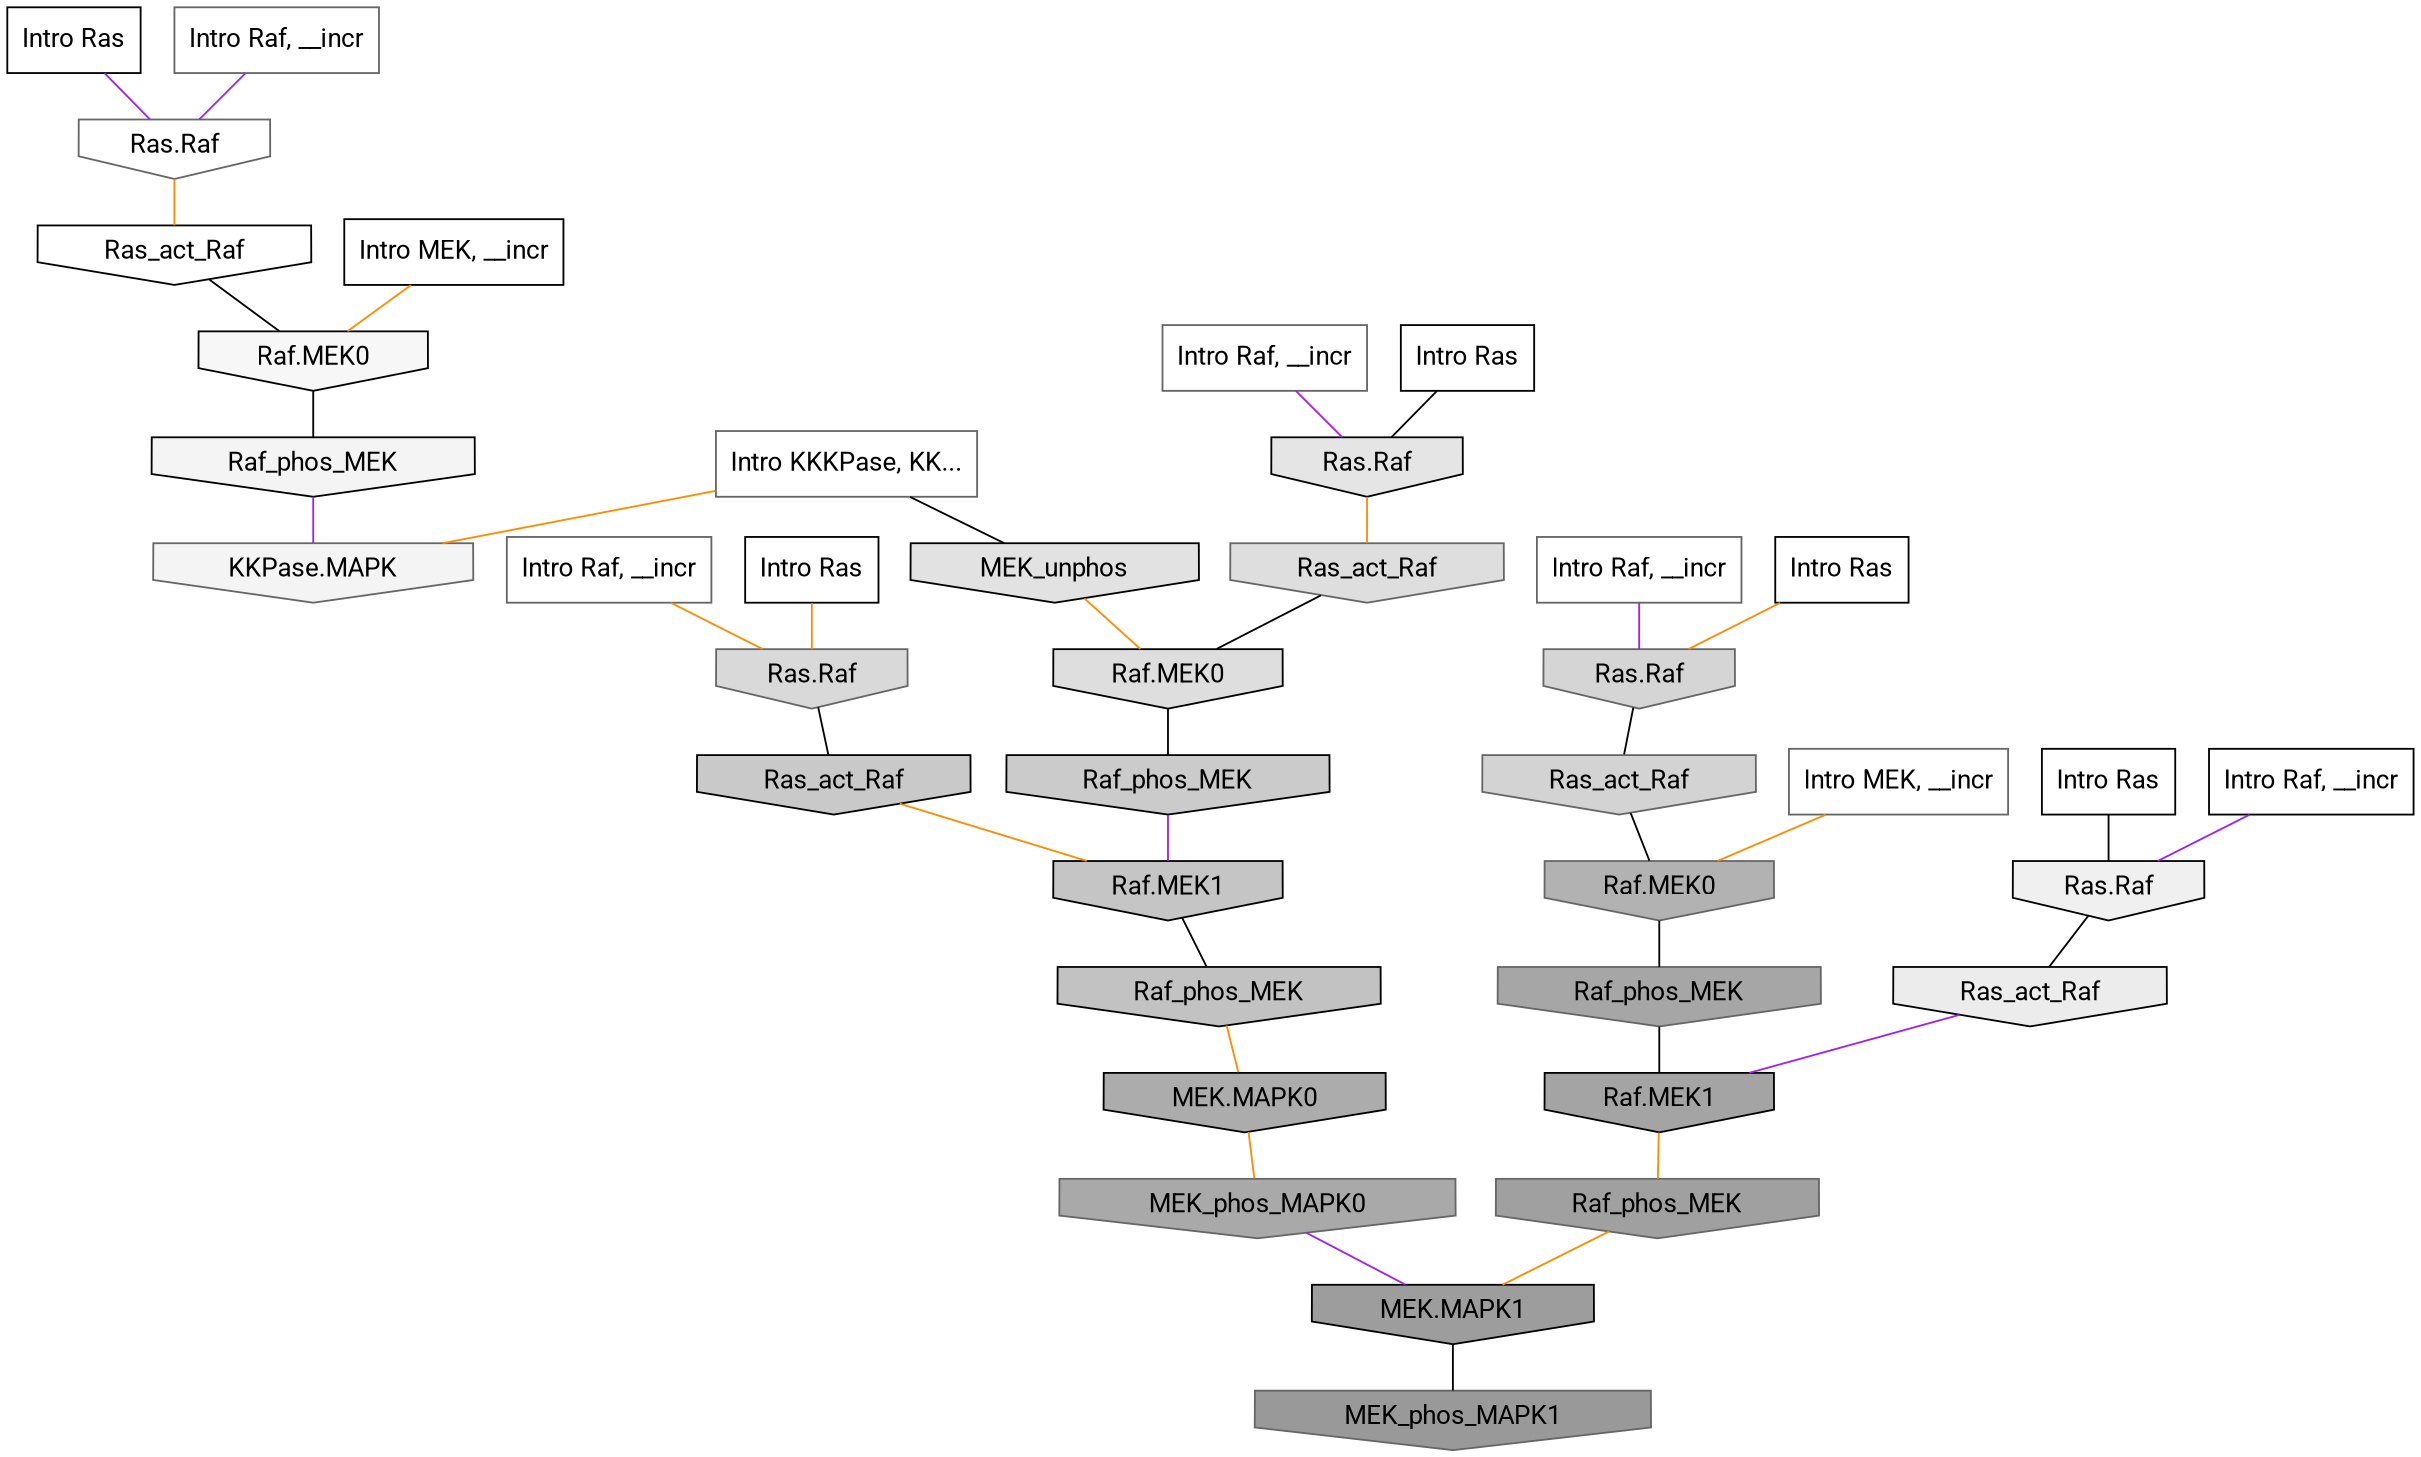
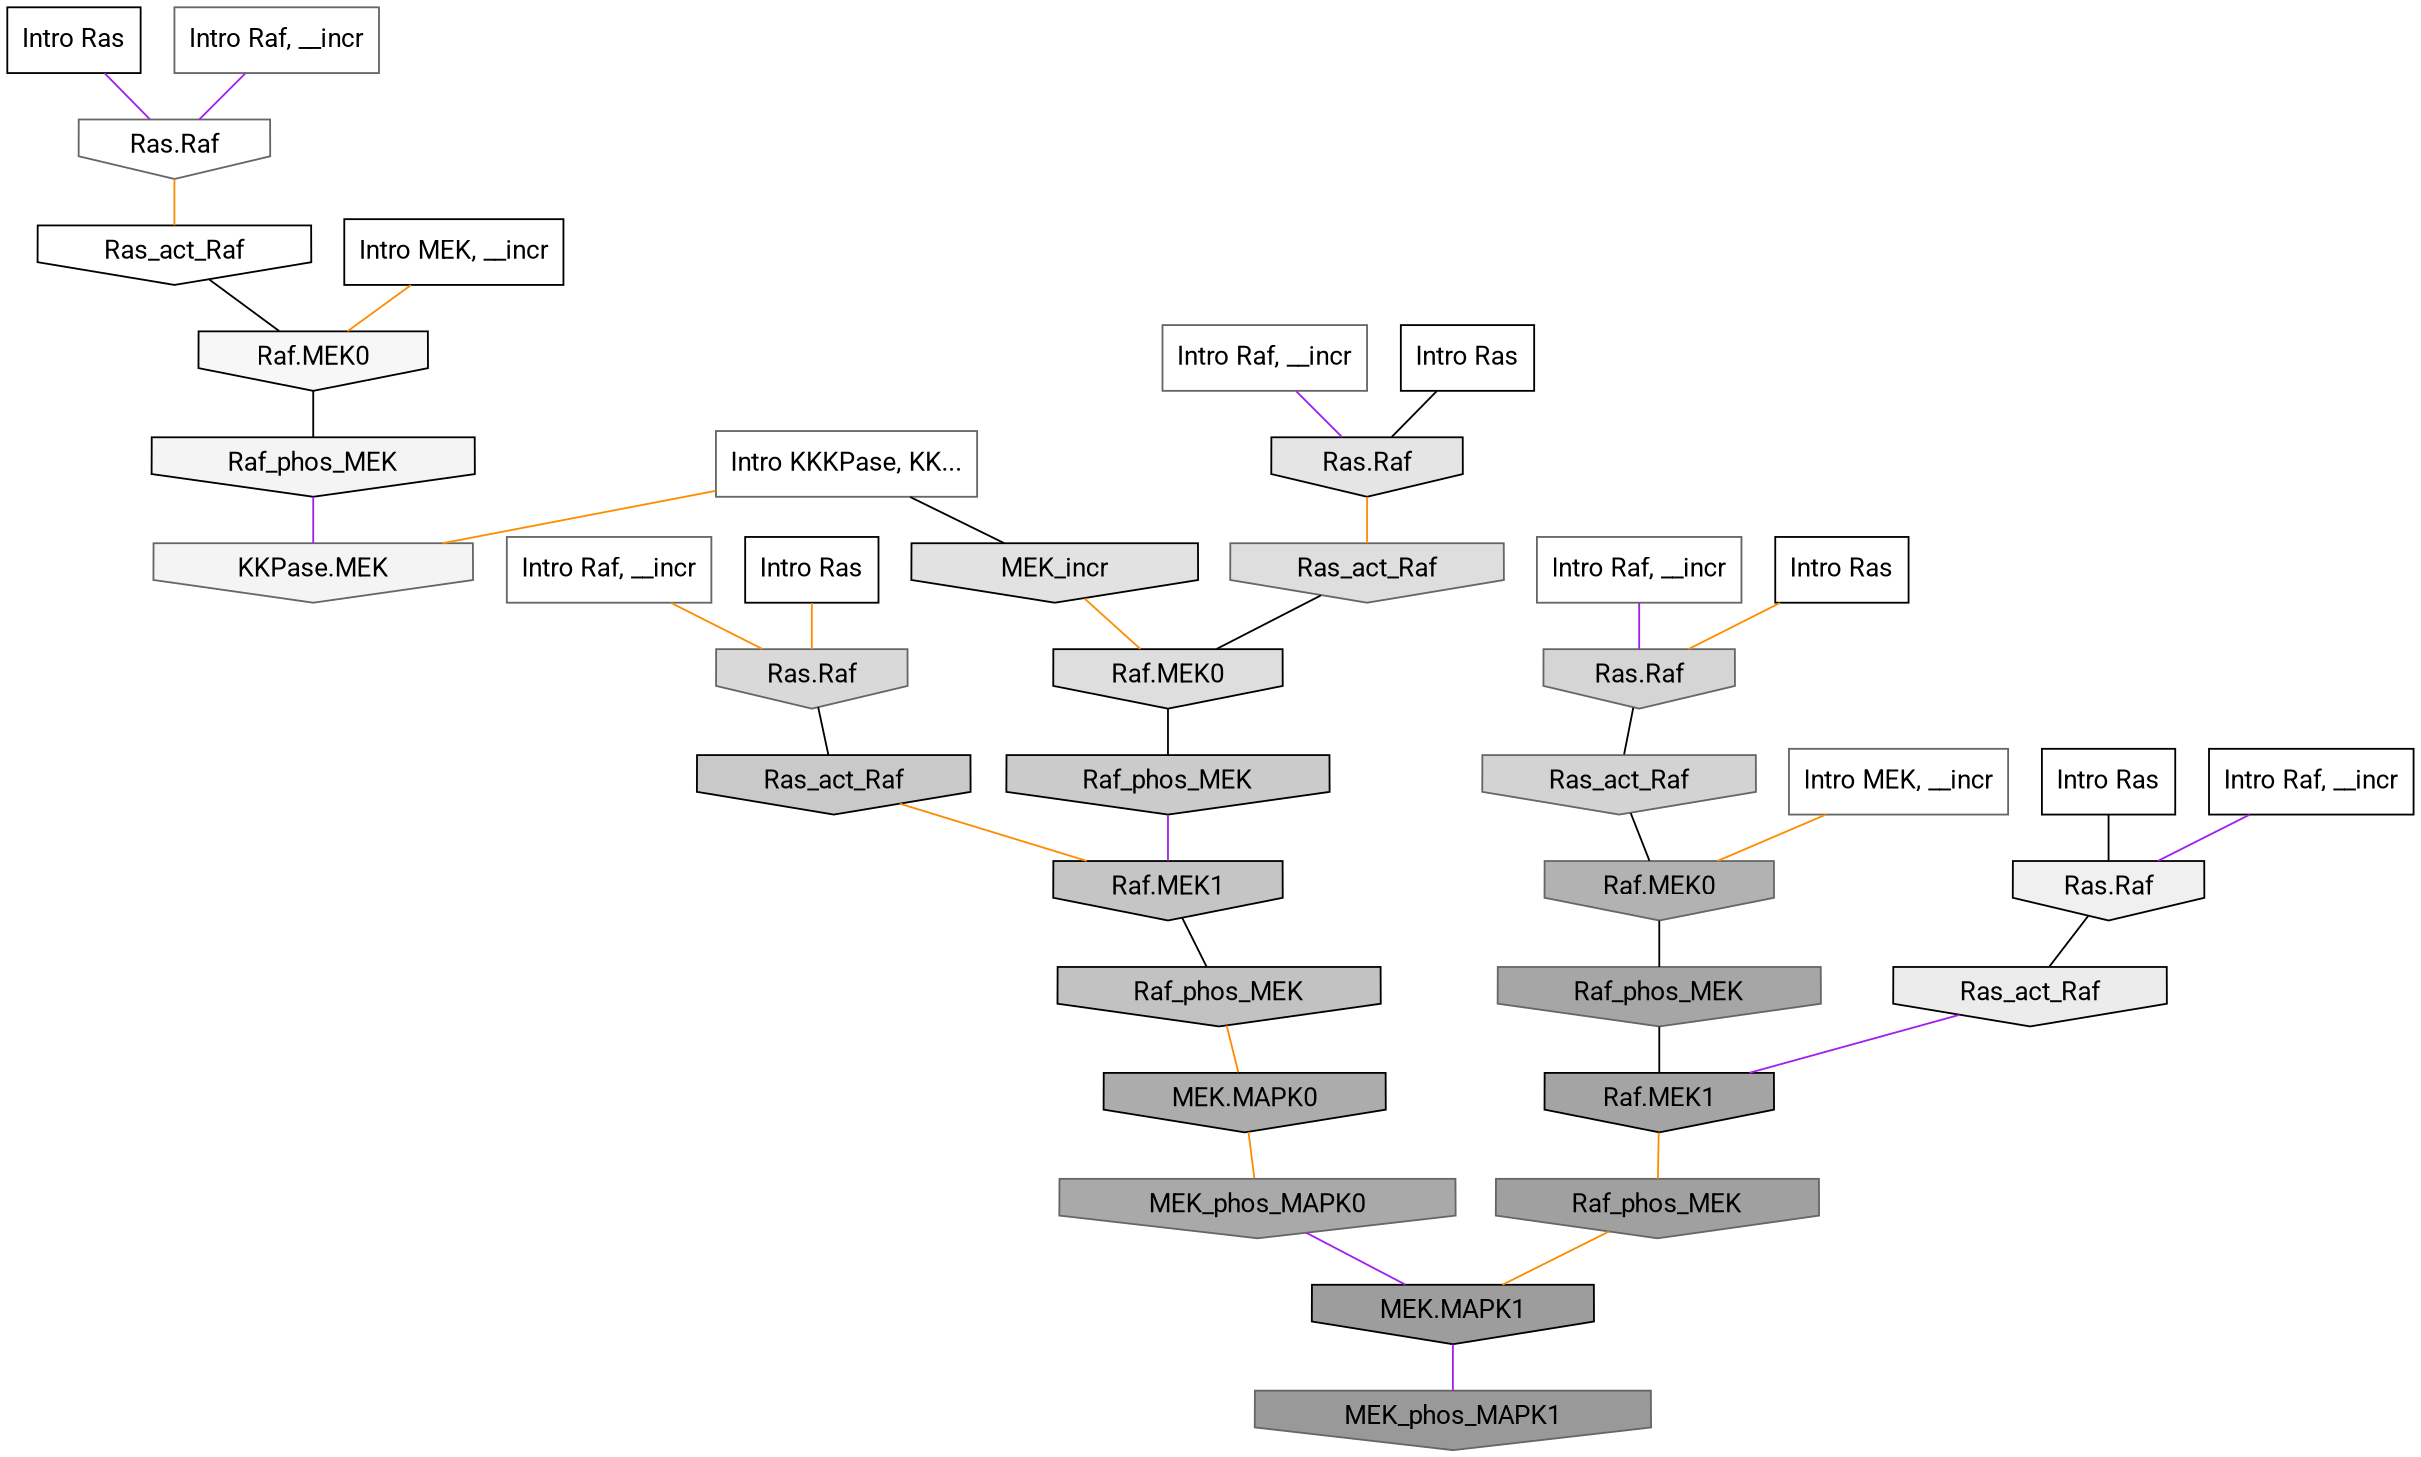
node "KKPase.MAPK": label "KKPase.MAPK" -> "KKPase.MEK"
node "MEK_unphos": label "MEK_unphos" -> "MEK_incr"
edge "MEK.MAPK1" -- "MEK_phos_MAPK1": color black -> purple
